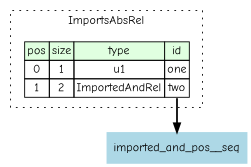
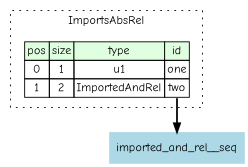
node "imported_and_pos__seq": label "imported_and_pos__seq" -> "imported_and_rel__seq"
